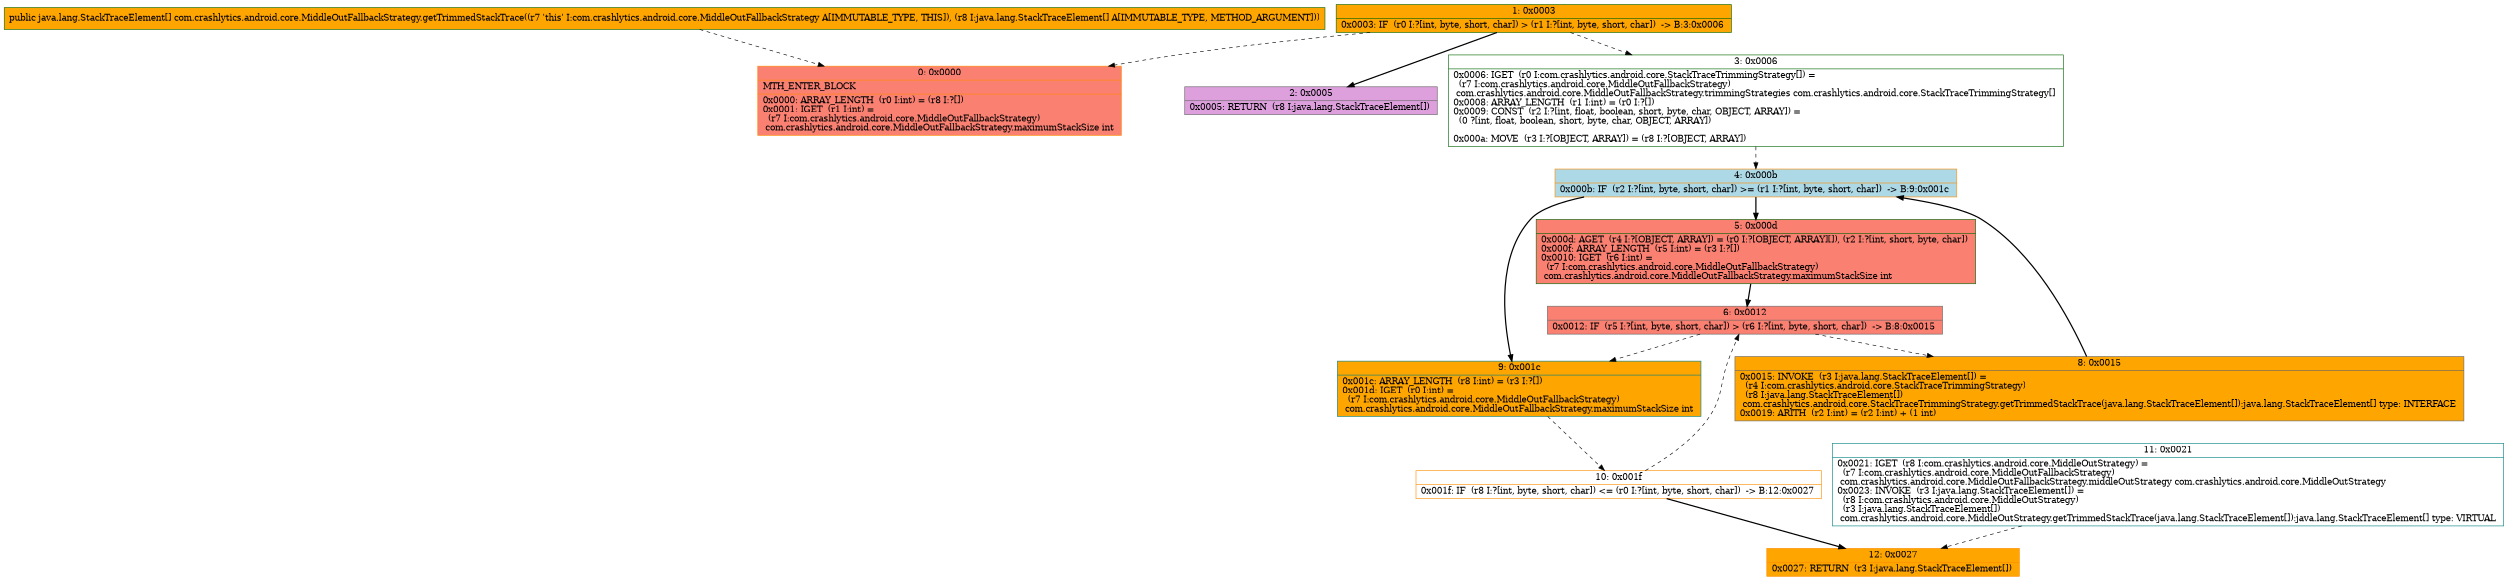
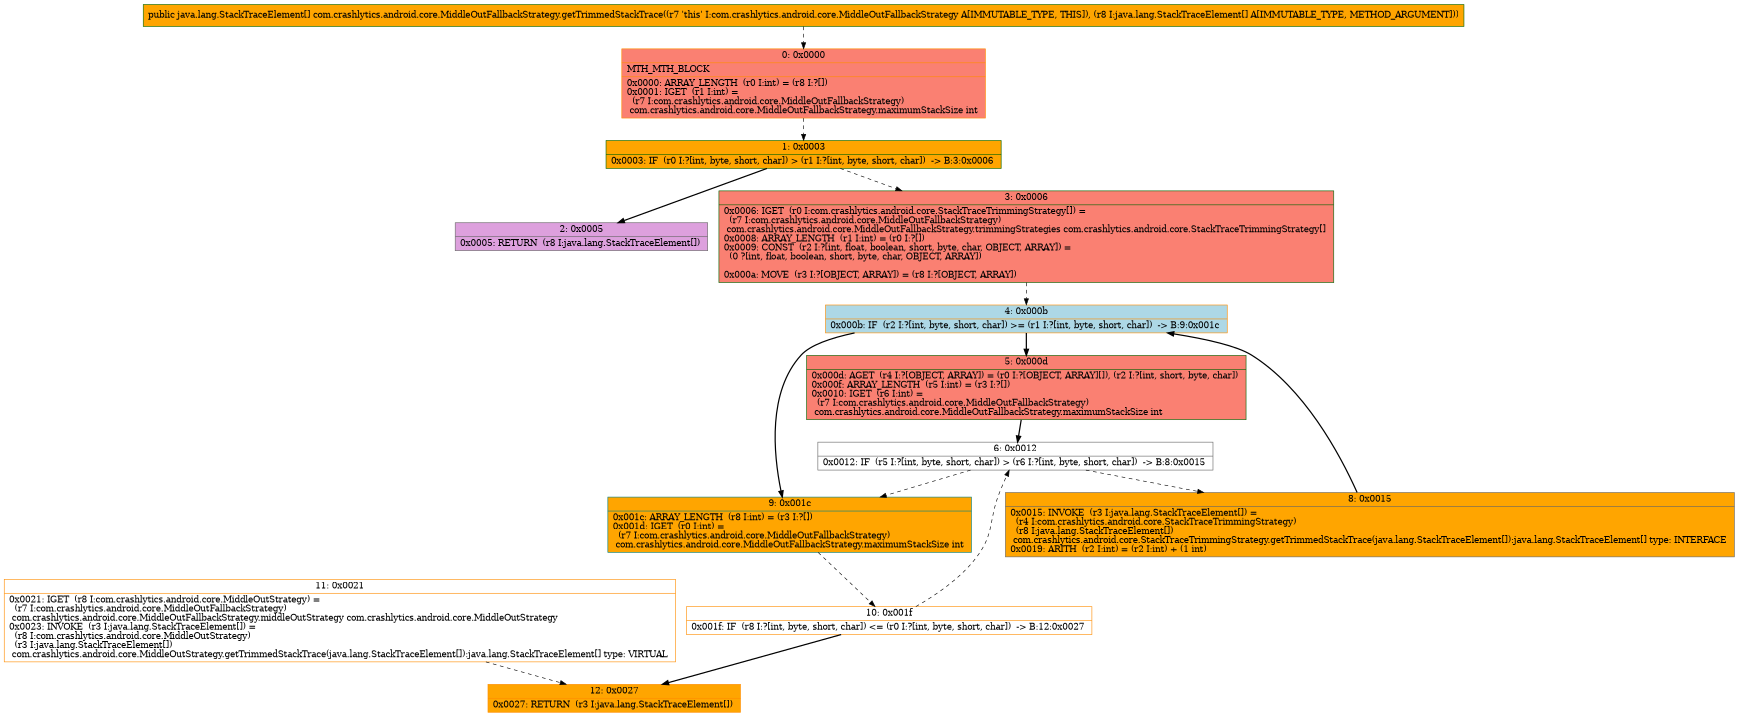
edge "1: 0x0003" -> "0: 0x0000": reversed
node "0: 0x0000": text "MTH_ENTER_BLOCK" -> "MTH_MTH_BLOCK"
node "3: 0x0006": fillcolor white -> salmon
node "6: 0x0012": fillcolor salmon -> white
node "11: 0x0021": color teal -> darkorange
